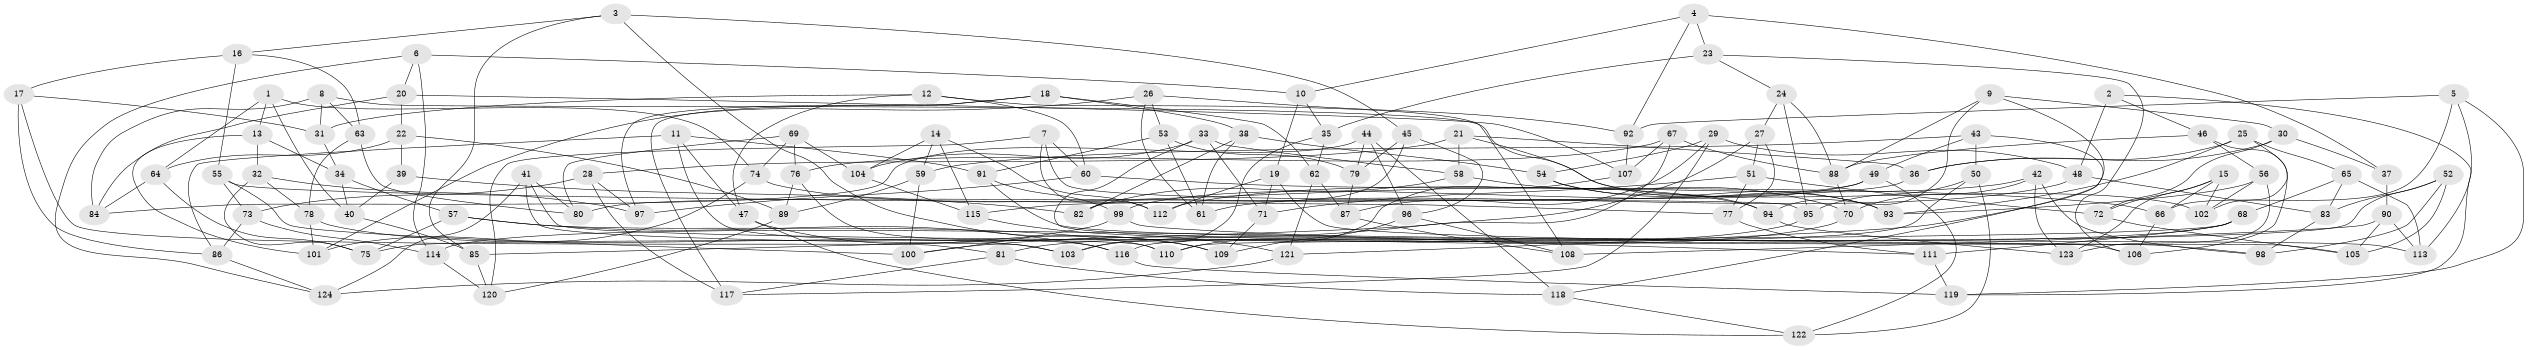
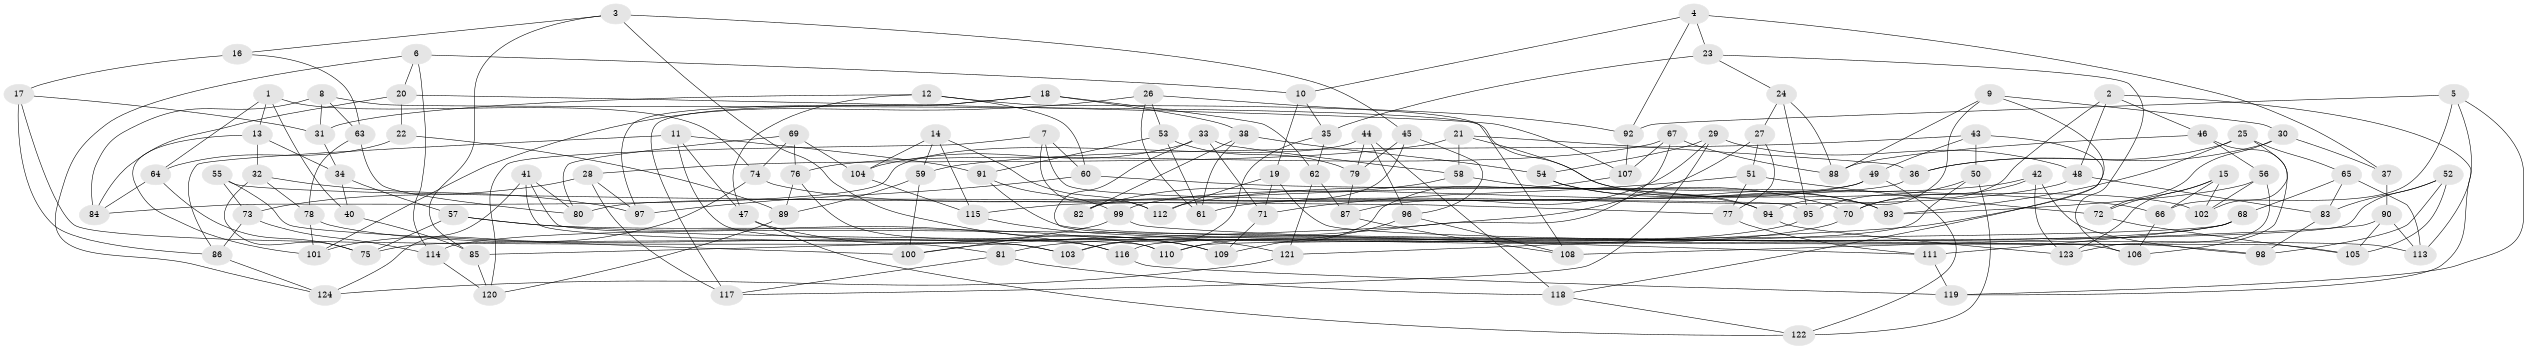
edge "16" -- "55": removed
node "39": removed
edge "88" -- "70": now "2" -- "70"
